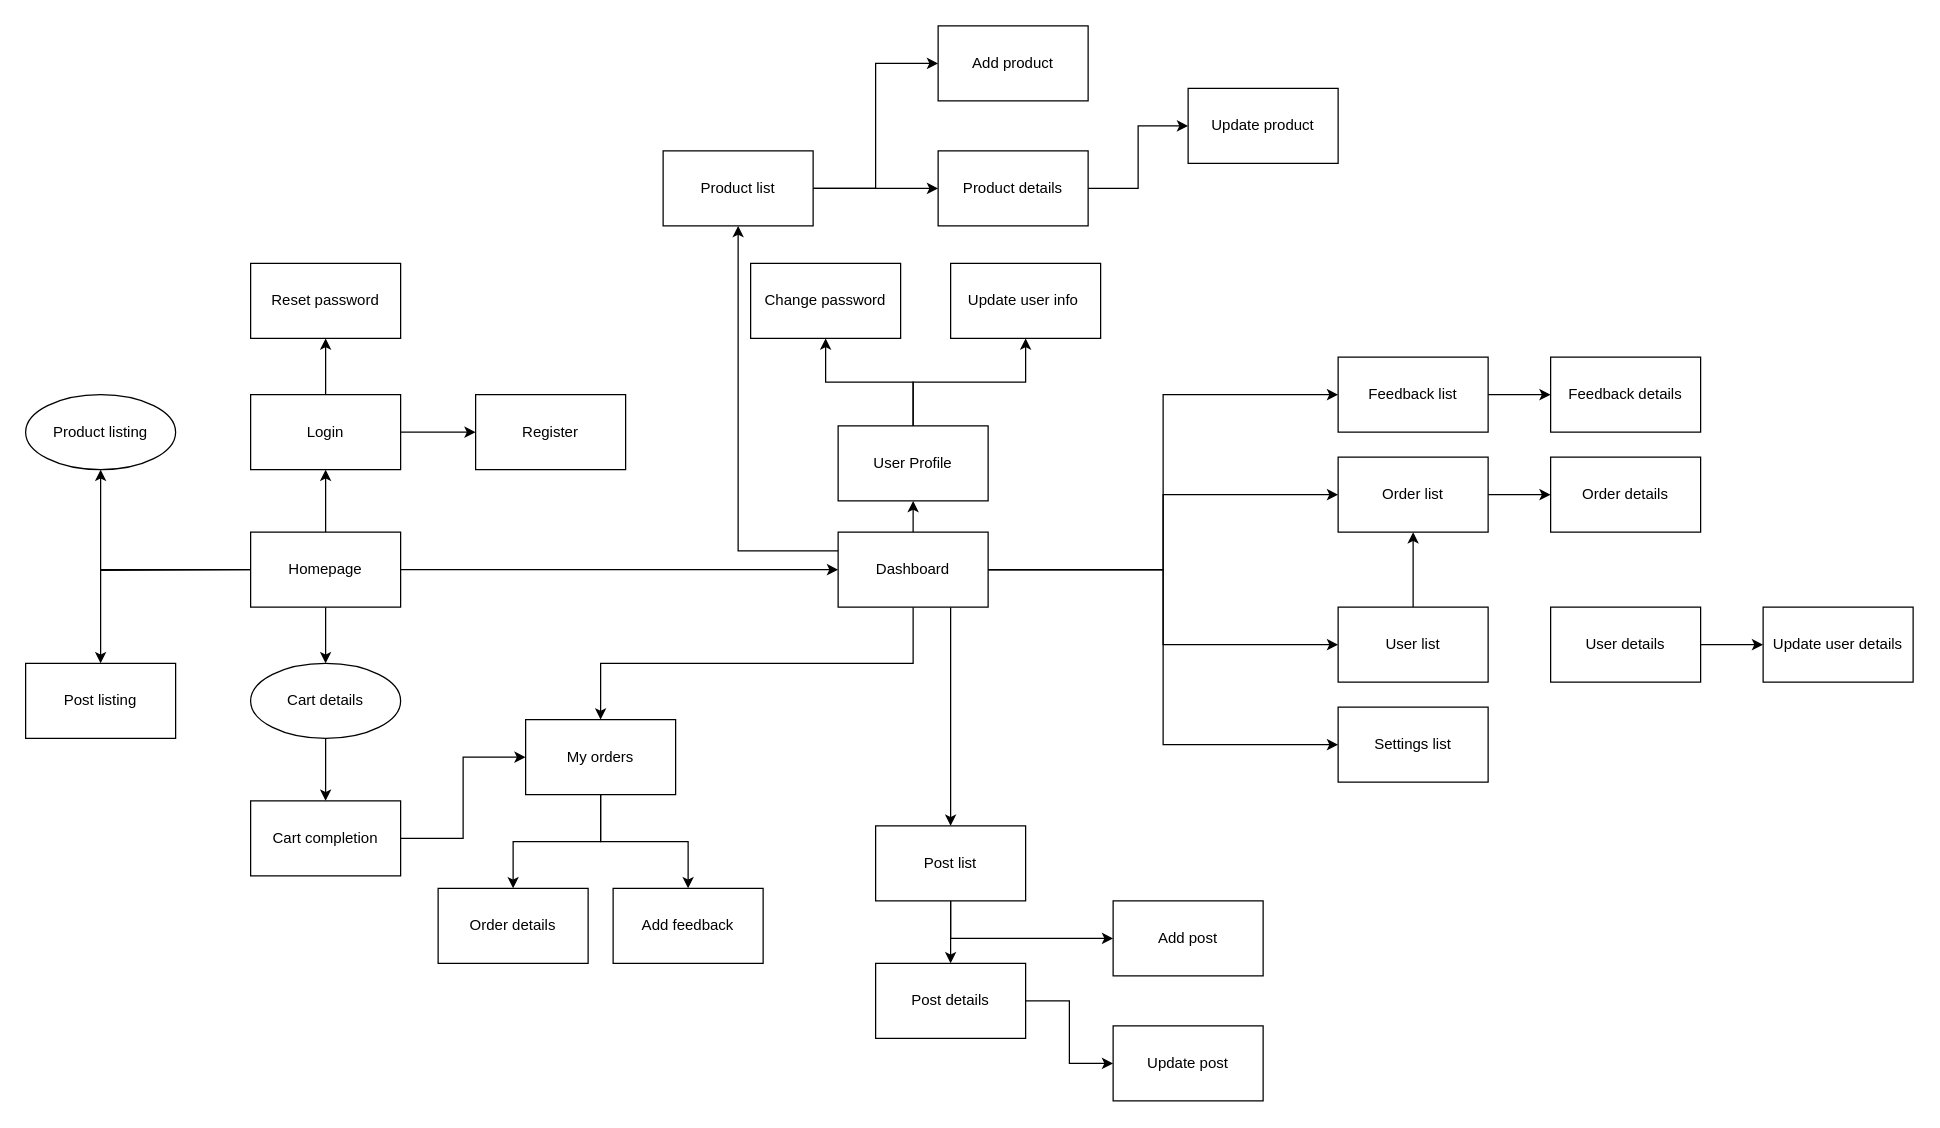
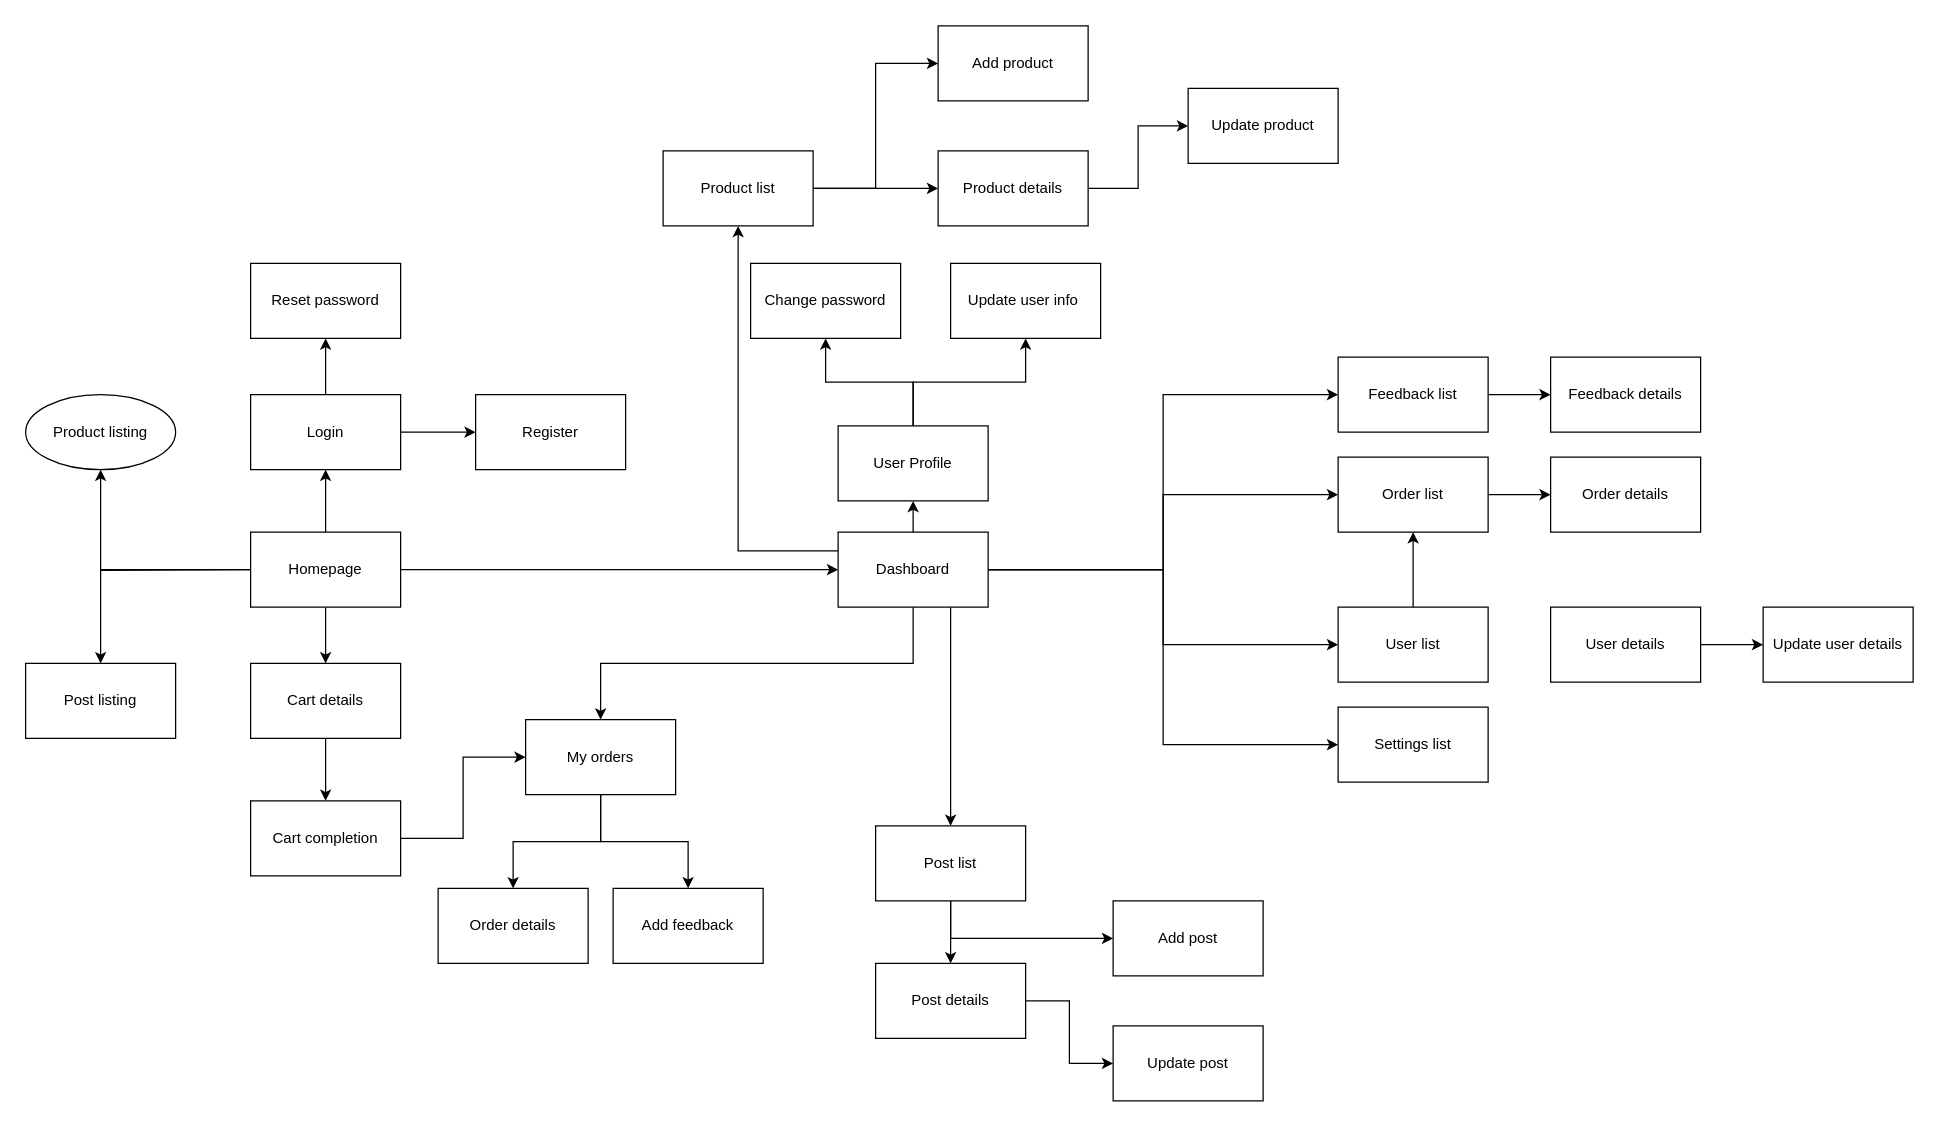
node "Cart details": shape ellipse -> rectangle
